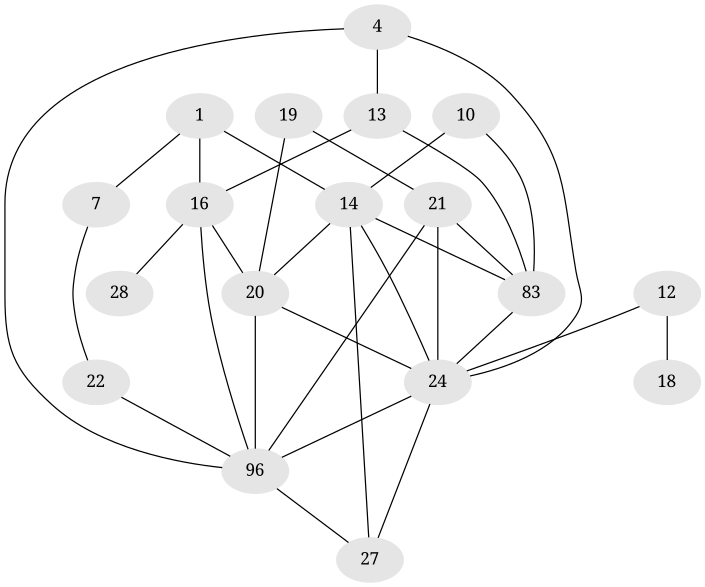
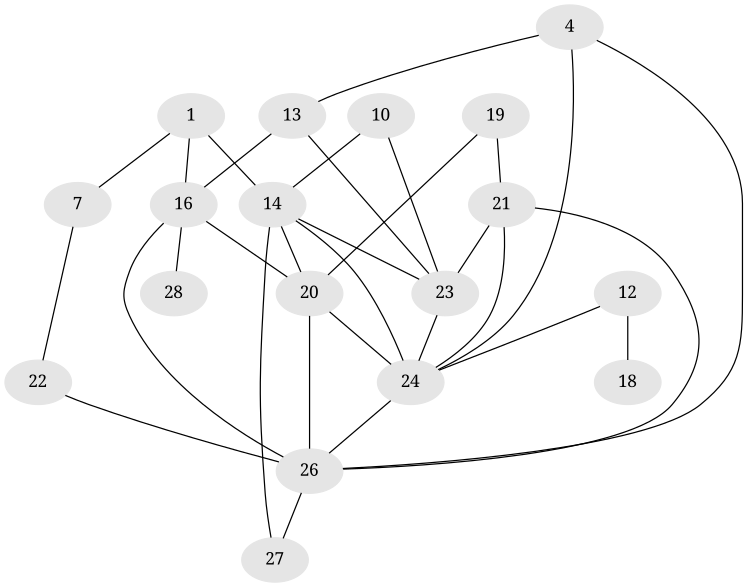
node "83": label "83" -> "23"
node "96": label "96" -> "26"
edge "24" -- "27": removed
